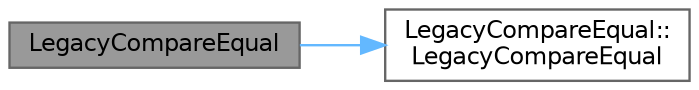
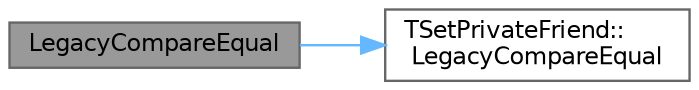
node "LegacyCompareEqual:: LegacyCompareEqual": label "LegacyCompareEqual:: LegacyCompareEqual" -> "TSetPrivateFriend:: LegacyCompareEqual"
